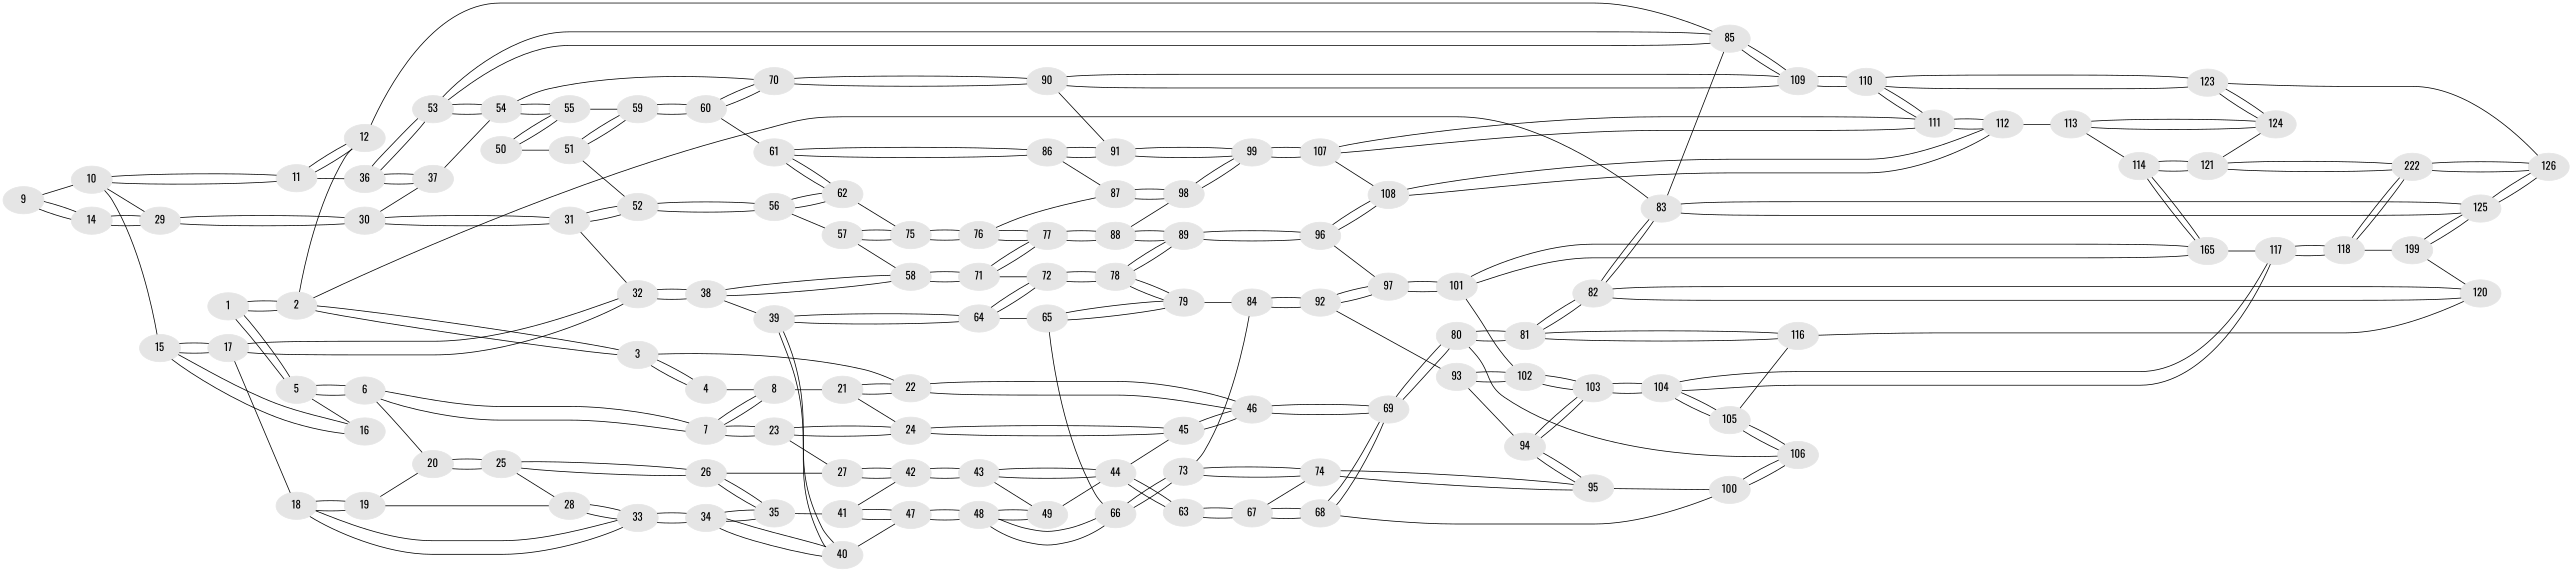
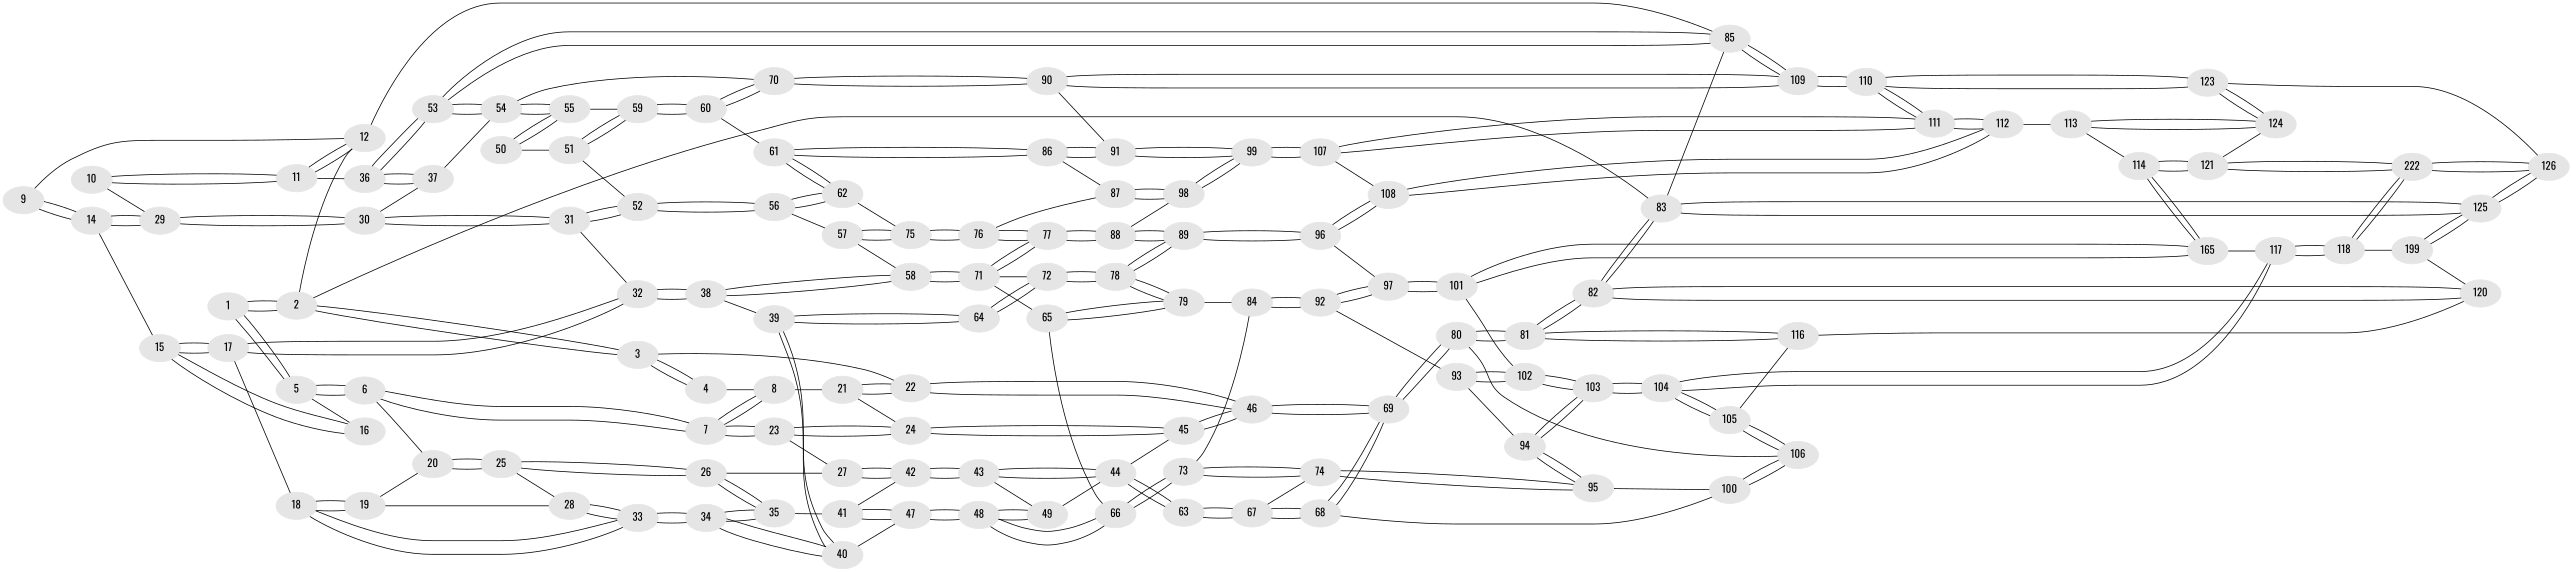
edge "10" -- "9": now "12" -- "9"
edge "10" -- "15": now "14" -- "15"
edge "64" -- "65": now "71" -- "65"
